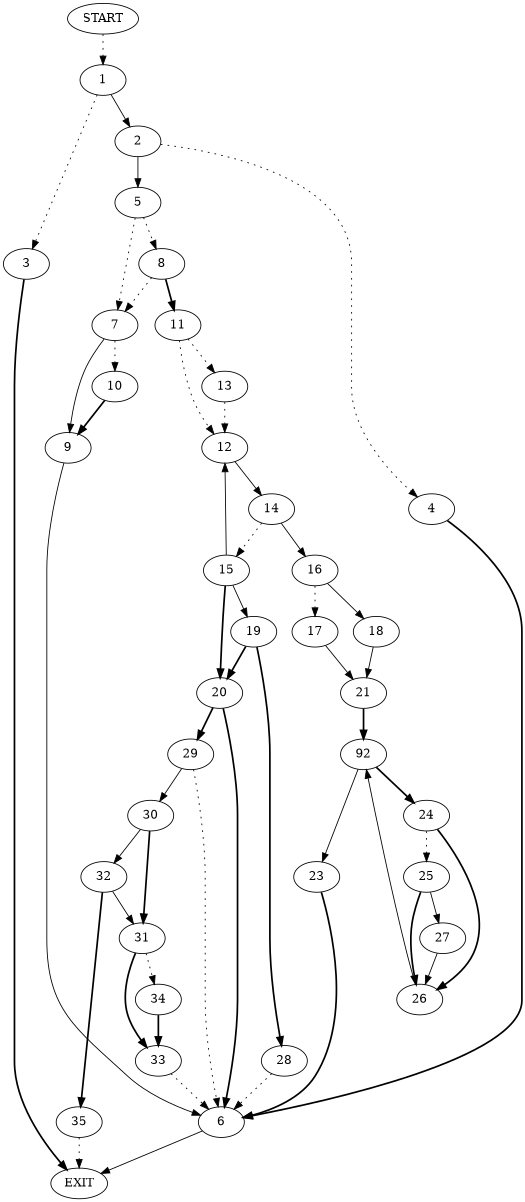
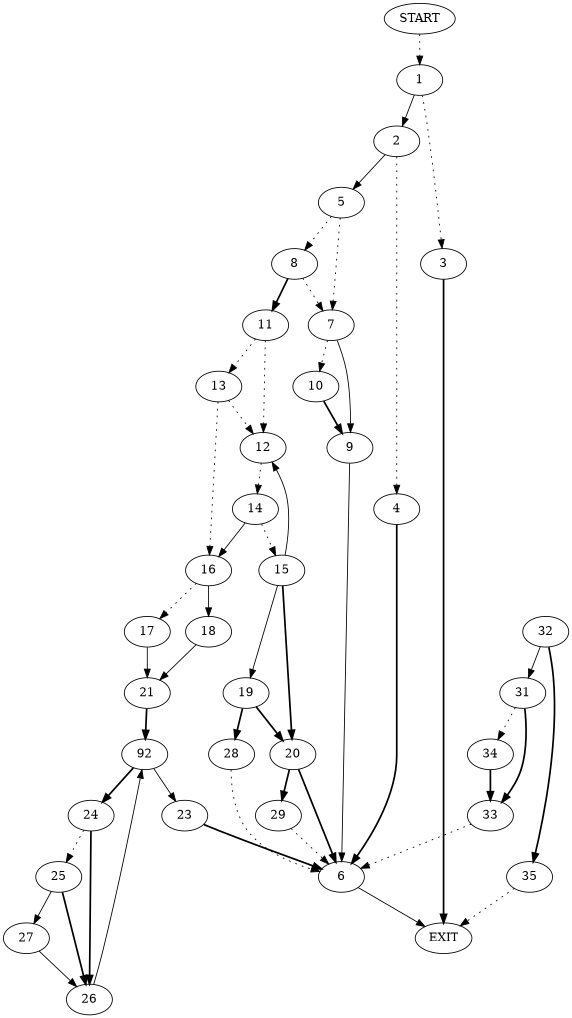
edge "13" -> "16": added
edge "12" -> "14": style solid -> dotted
node "30": removed
